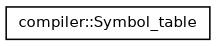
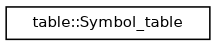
node "compiler::Symbol_table": label "compiler::Symbol_table" -> "table::Symbol_table"
